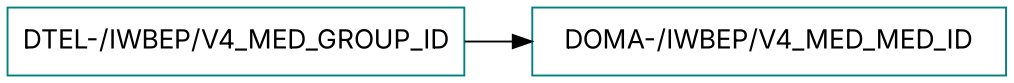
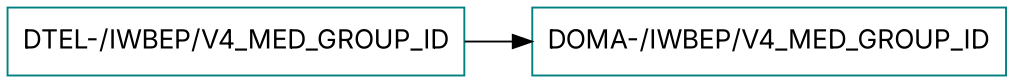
node "DOMA-/IWBEP/V4_MED_MED_ID": label "DOMA-/IWBEP/V4_MED_MED_ID" -> "DOMA-/IWBEP/V4_MED_GROUP_ID"
